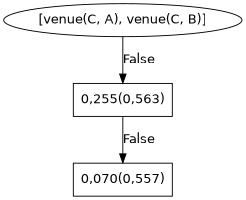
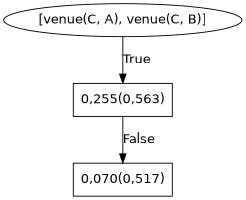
edge "[venue(C, A), venue(C, B)]" -> "0,255(0,563)": label "False" -> "True"
node "0,070(0,557)": label "0,070(0,557)" -> "0,070(0,517)"
